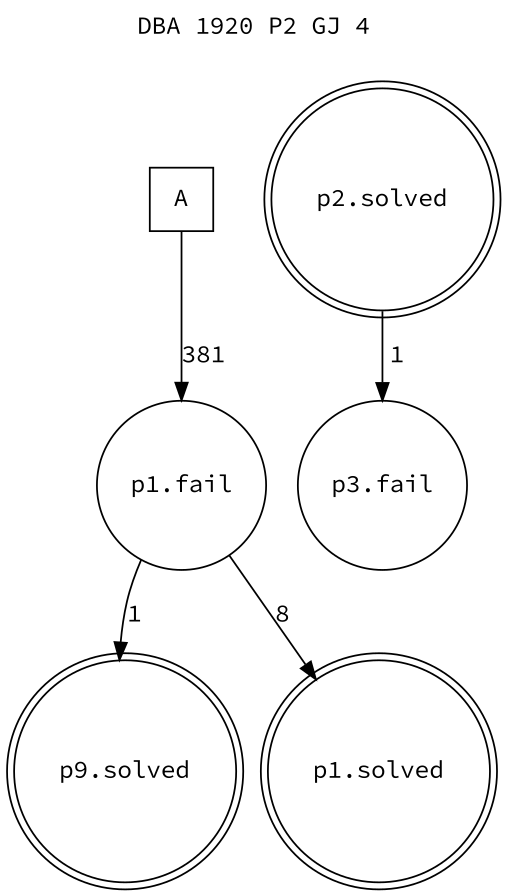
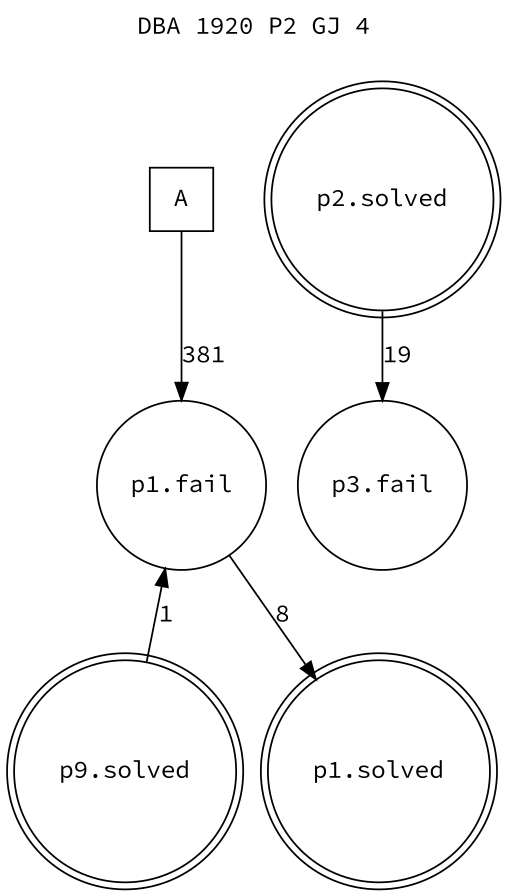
edge "p2.solved" -> "p3.fail": label "1" -> "19"
edge "p1.fail" -> "p9.solved": reversed
